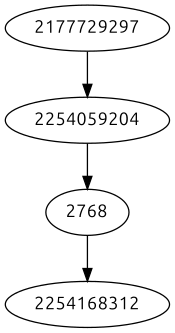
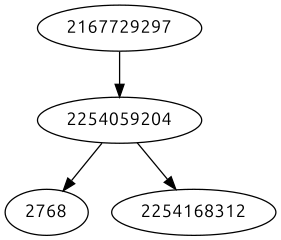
node "2177729297": label "2177729297" -> "2167729297"
edge "2768" -> "2254168312": now "2254059204" -> "2254168312"
